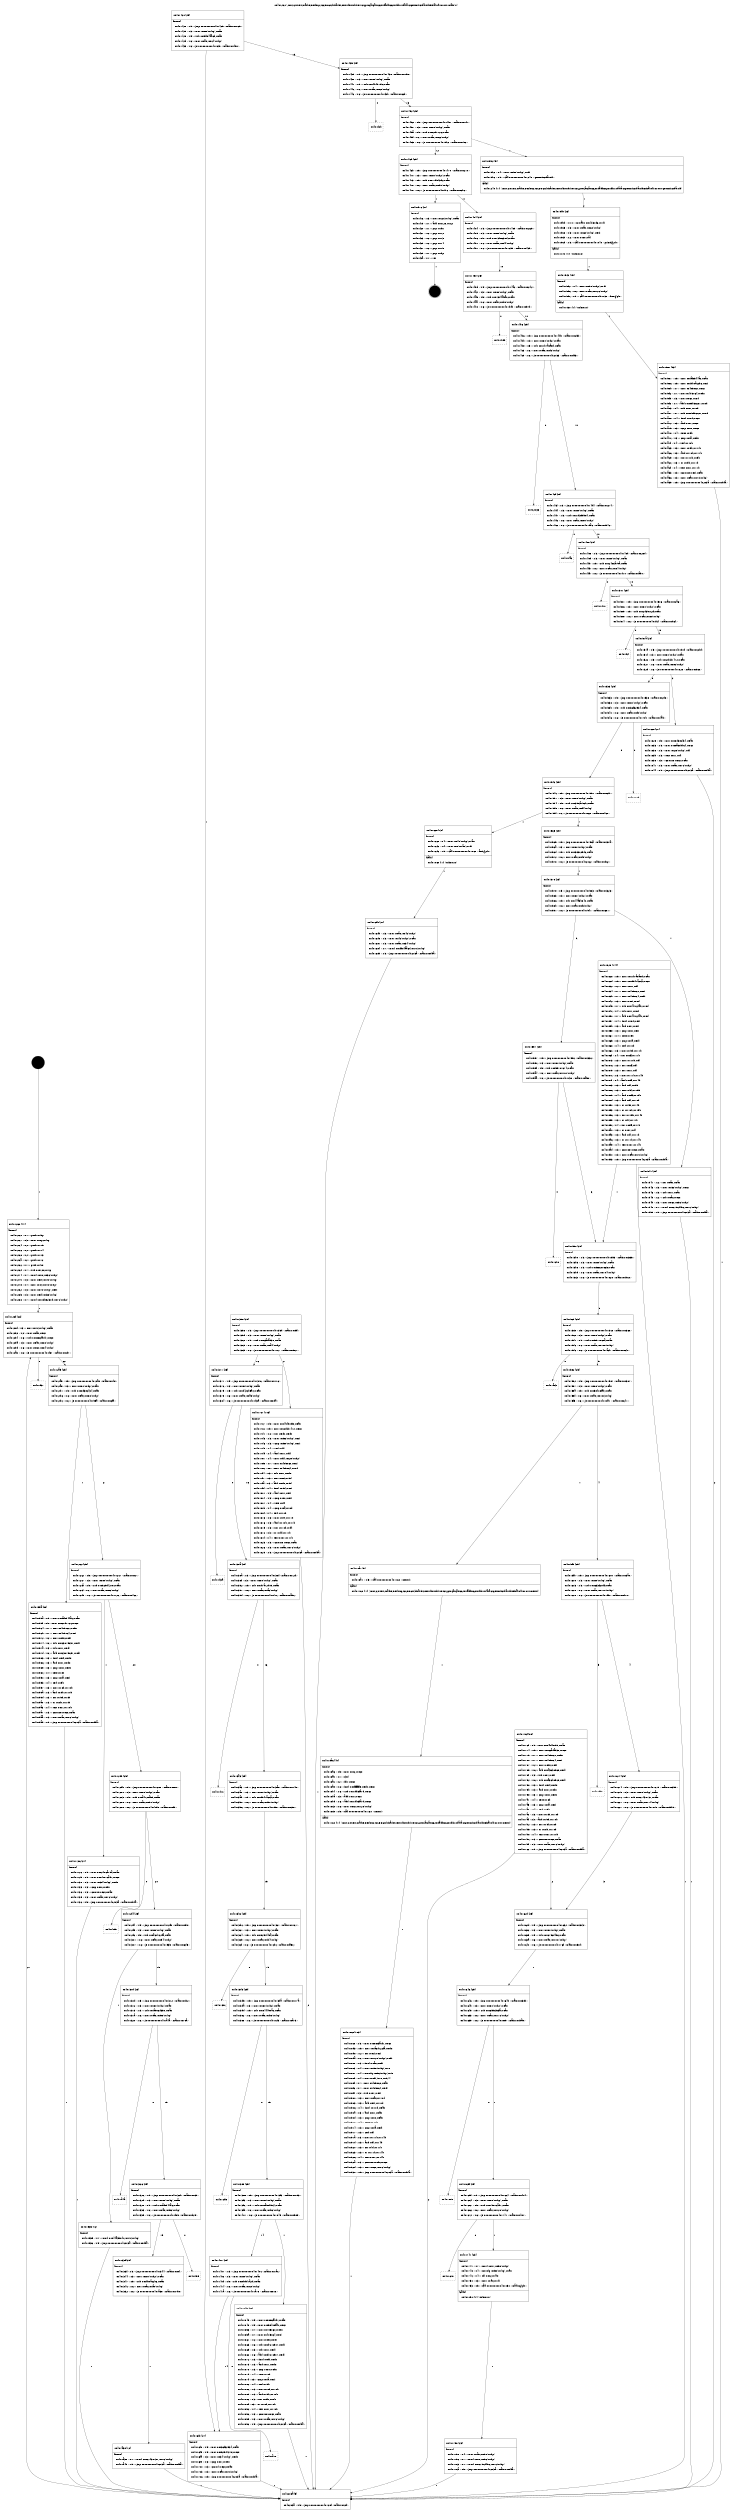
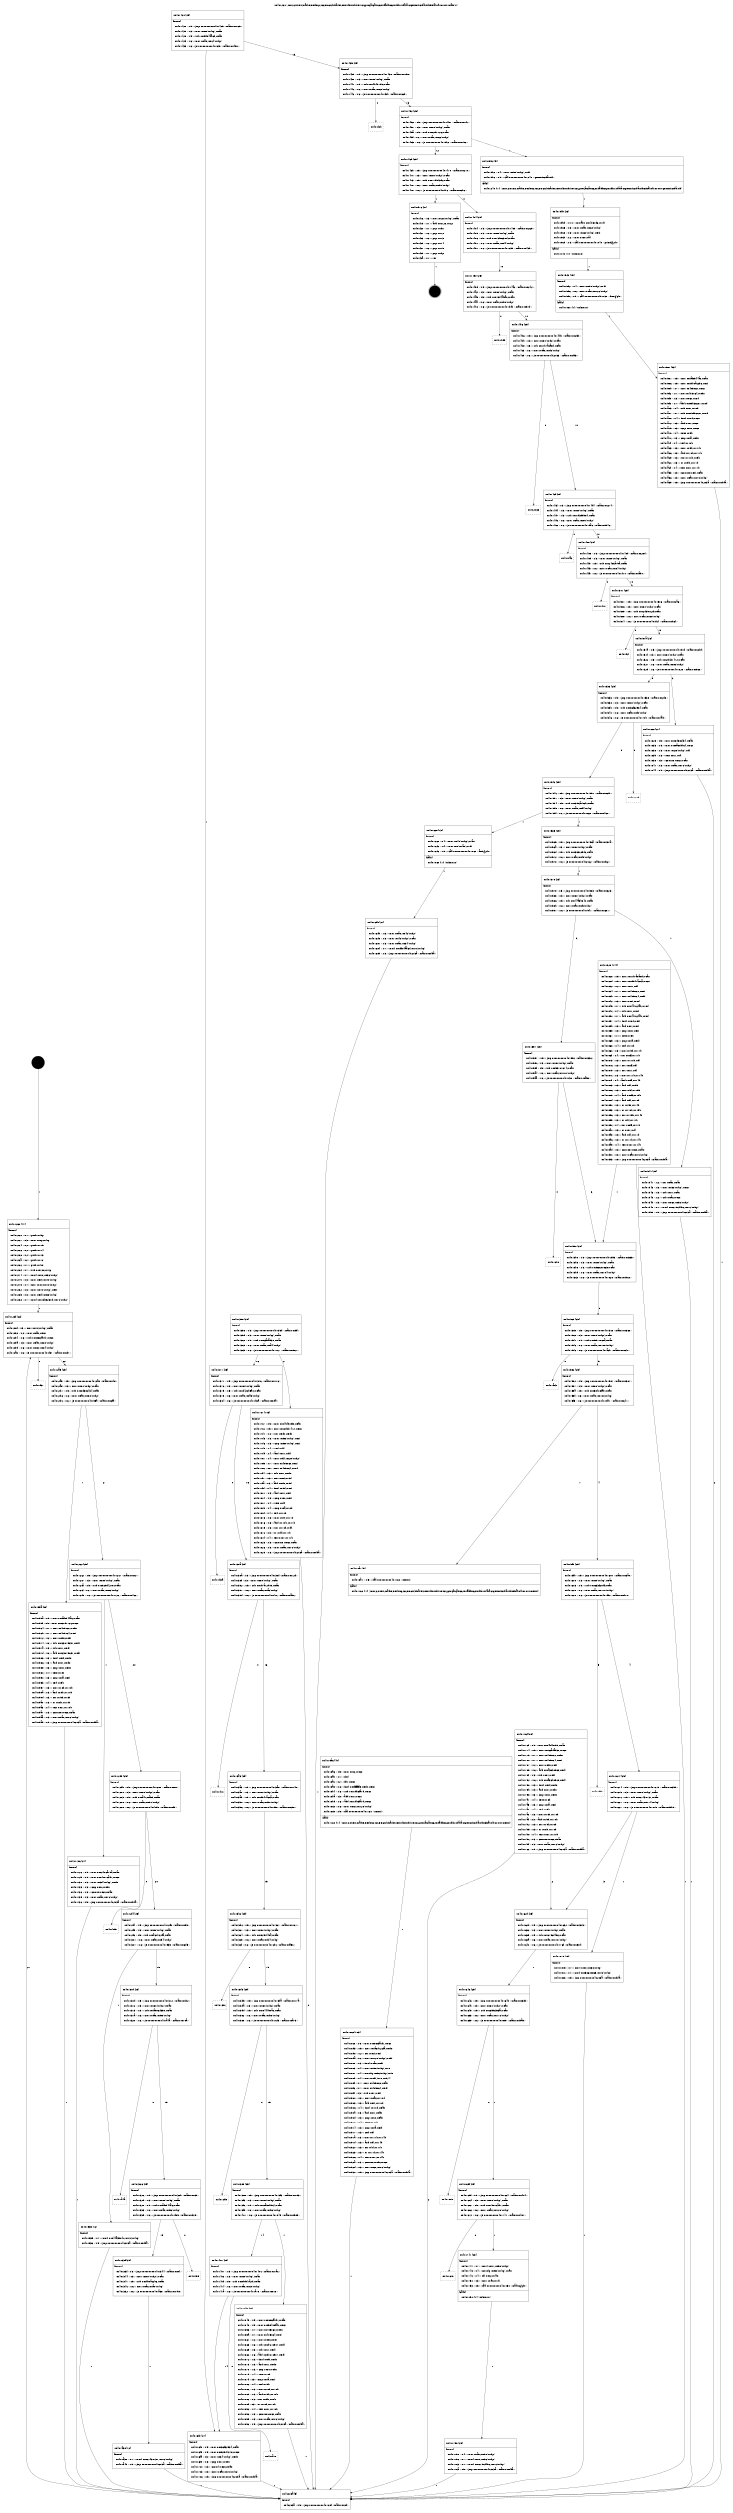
edge "0x4018a1 [5]" -> "0x4018a6 [40]": removed, label "1"
node "0x401e15 [19]": added
